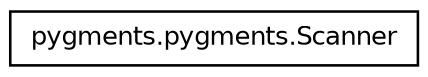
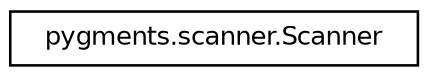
node "pygments.pygments.Scanner": label "pygments.pygments.Scanner" -> "pygments.scanner.Scanner"
